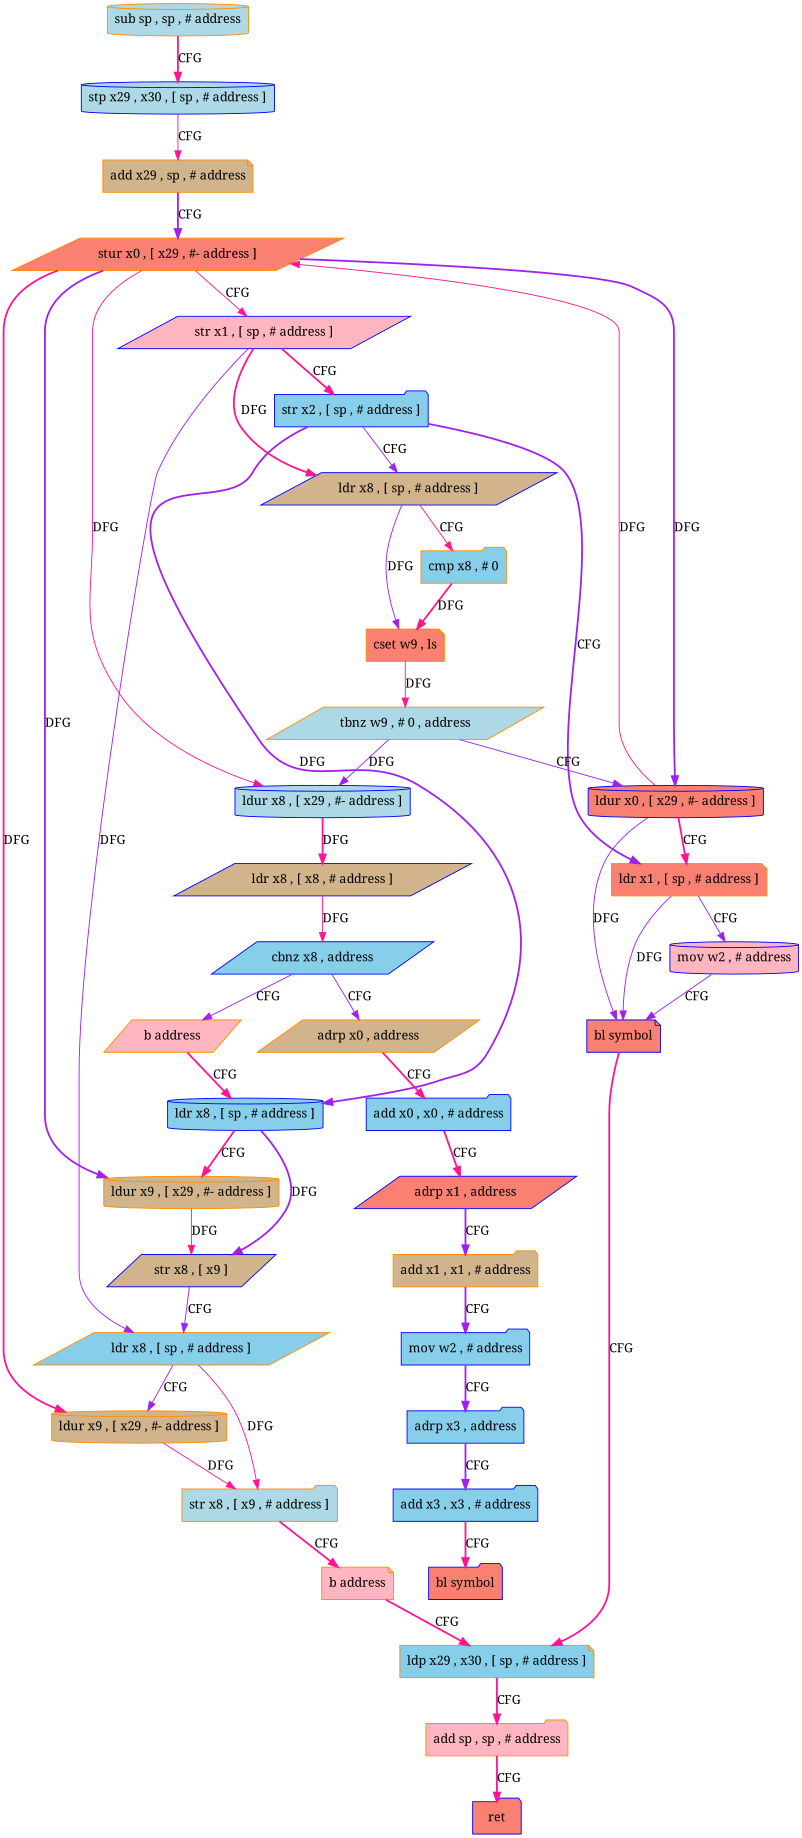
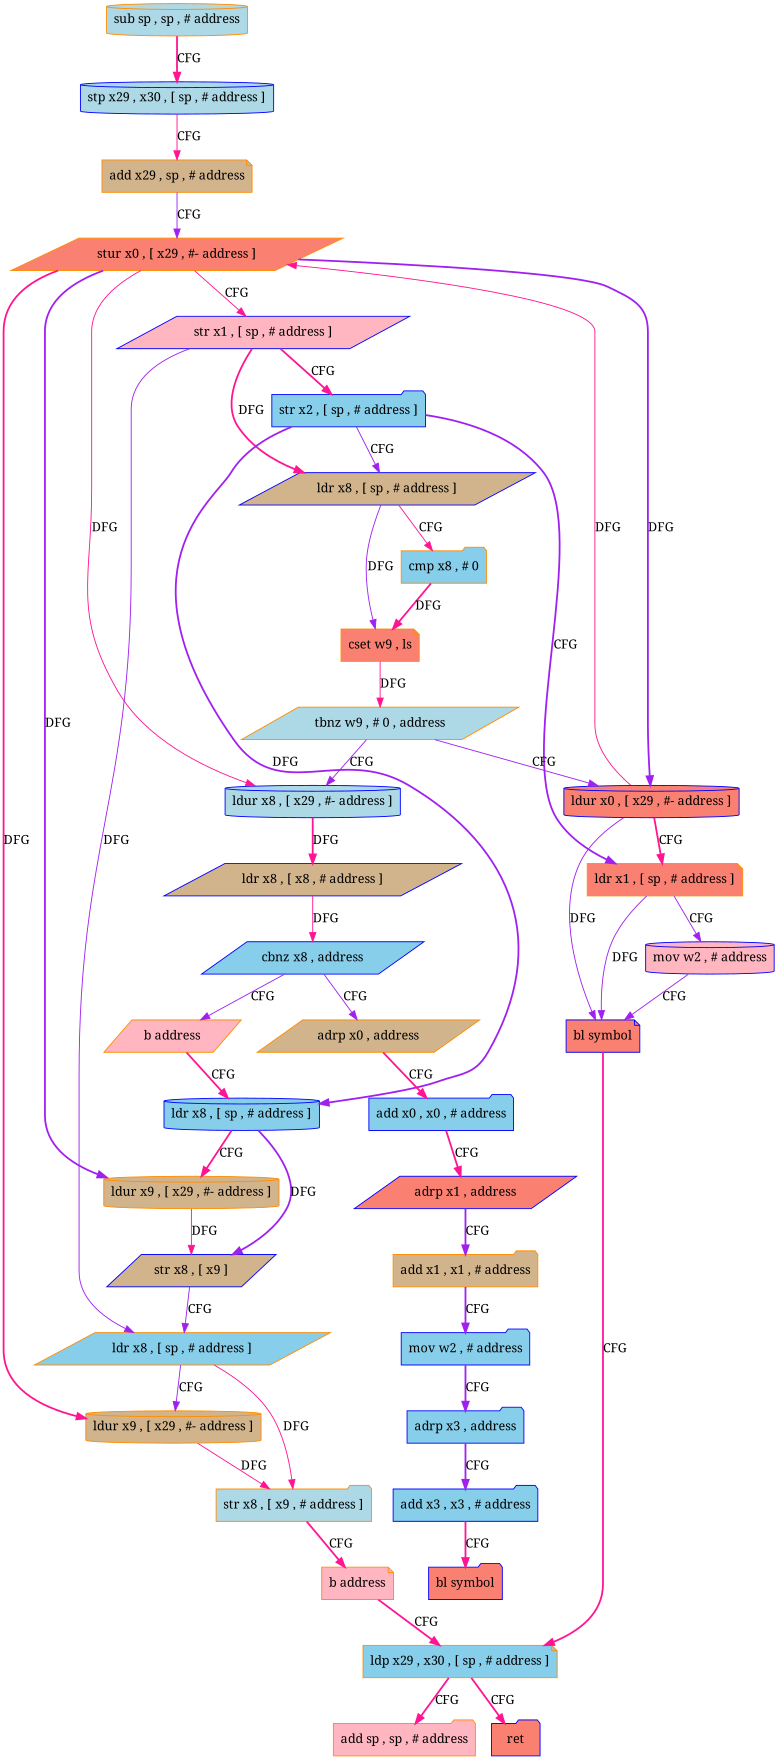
edge "add x29 , sp , # address" -> "stur x0 , [ x29 , #- address ]": style bold -> solid
edge "tbnz w9 , # 0 , address" -> "ldur x8 , [ x29 , #- address ]": label "DFG" -> "CFG"
edge "add sp , sp , # address" -> "ret": now "ldp x29 , x30 , [ sp , # address ]" -> "ret"
